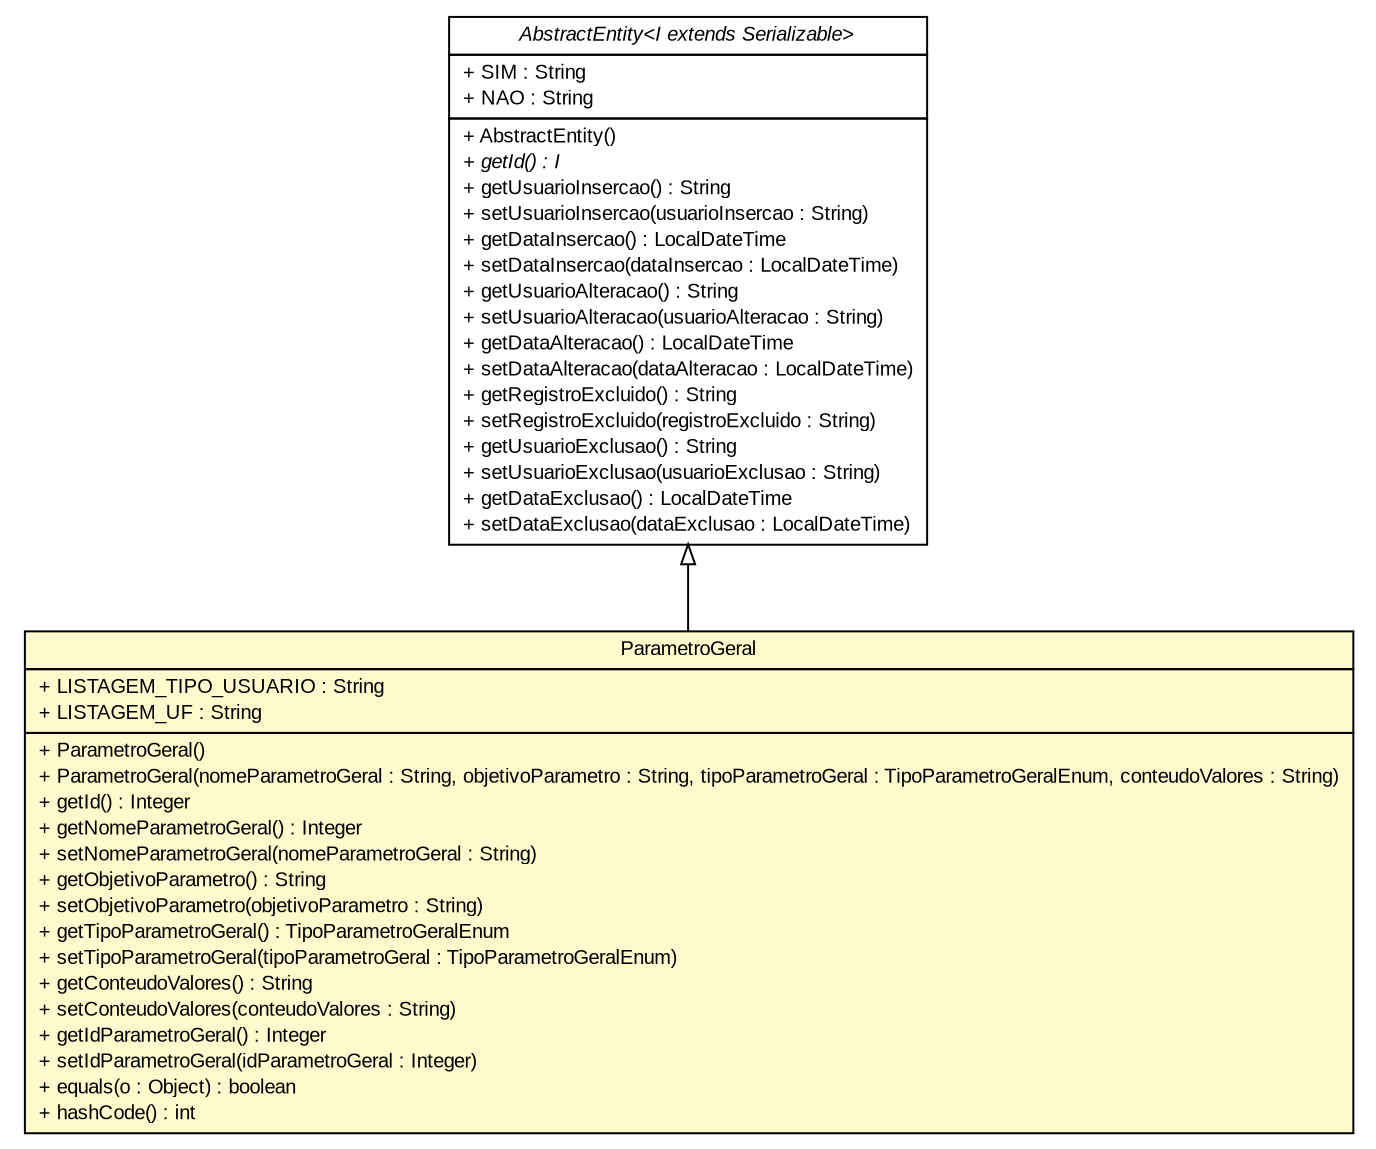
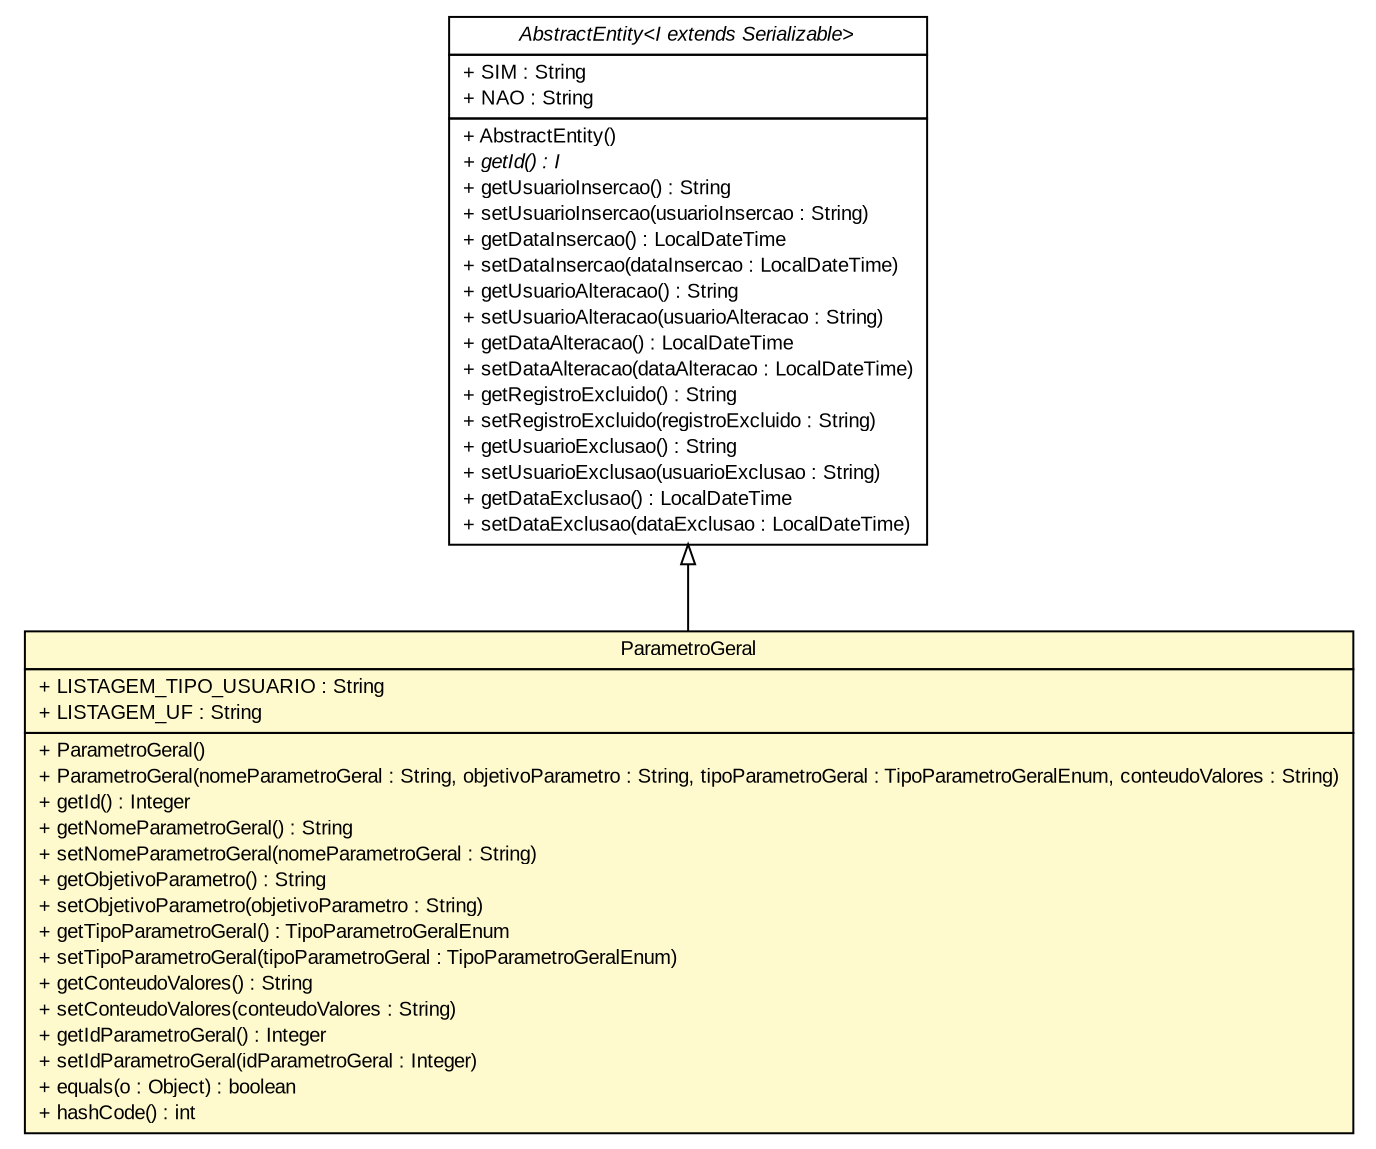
node "ParametroGeral": text "+ getNomeParametroGeral() : Integer" -> "+ getNomeParametroGeral() : String"
